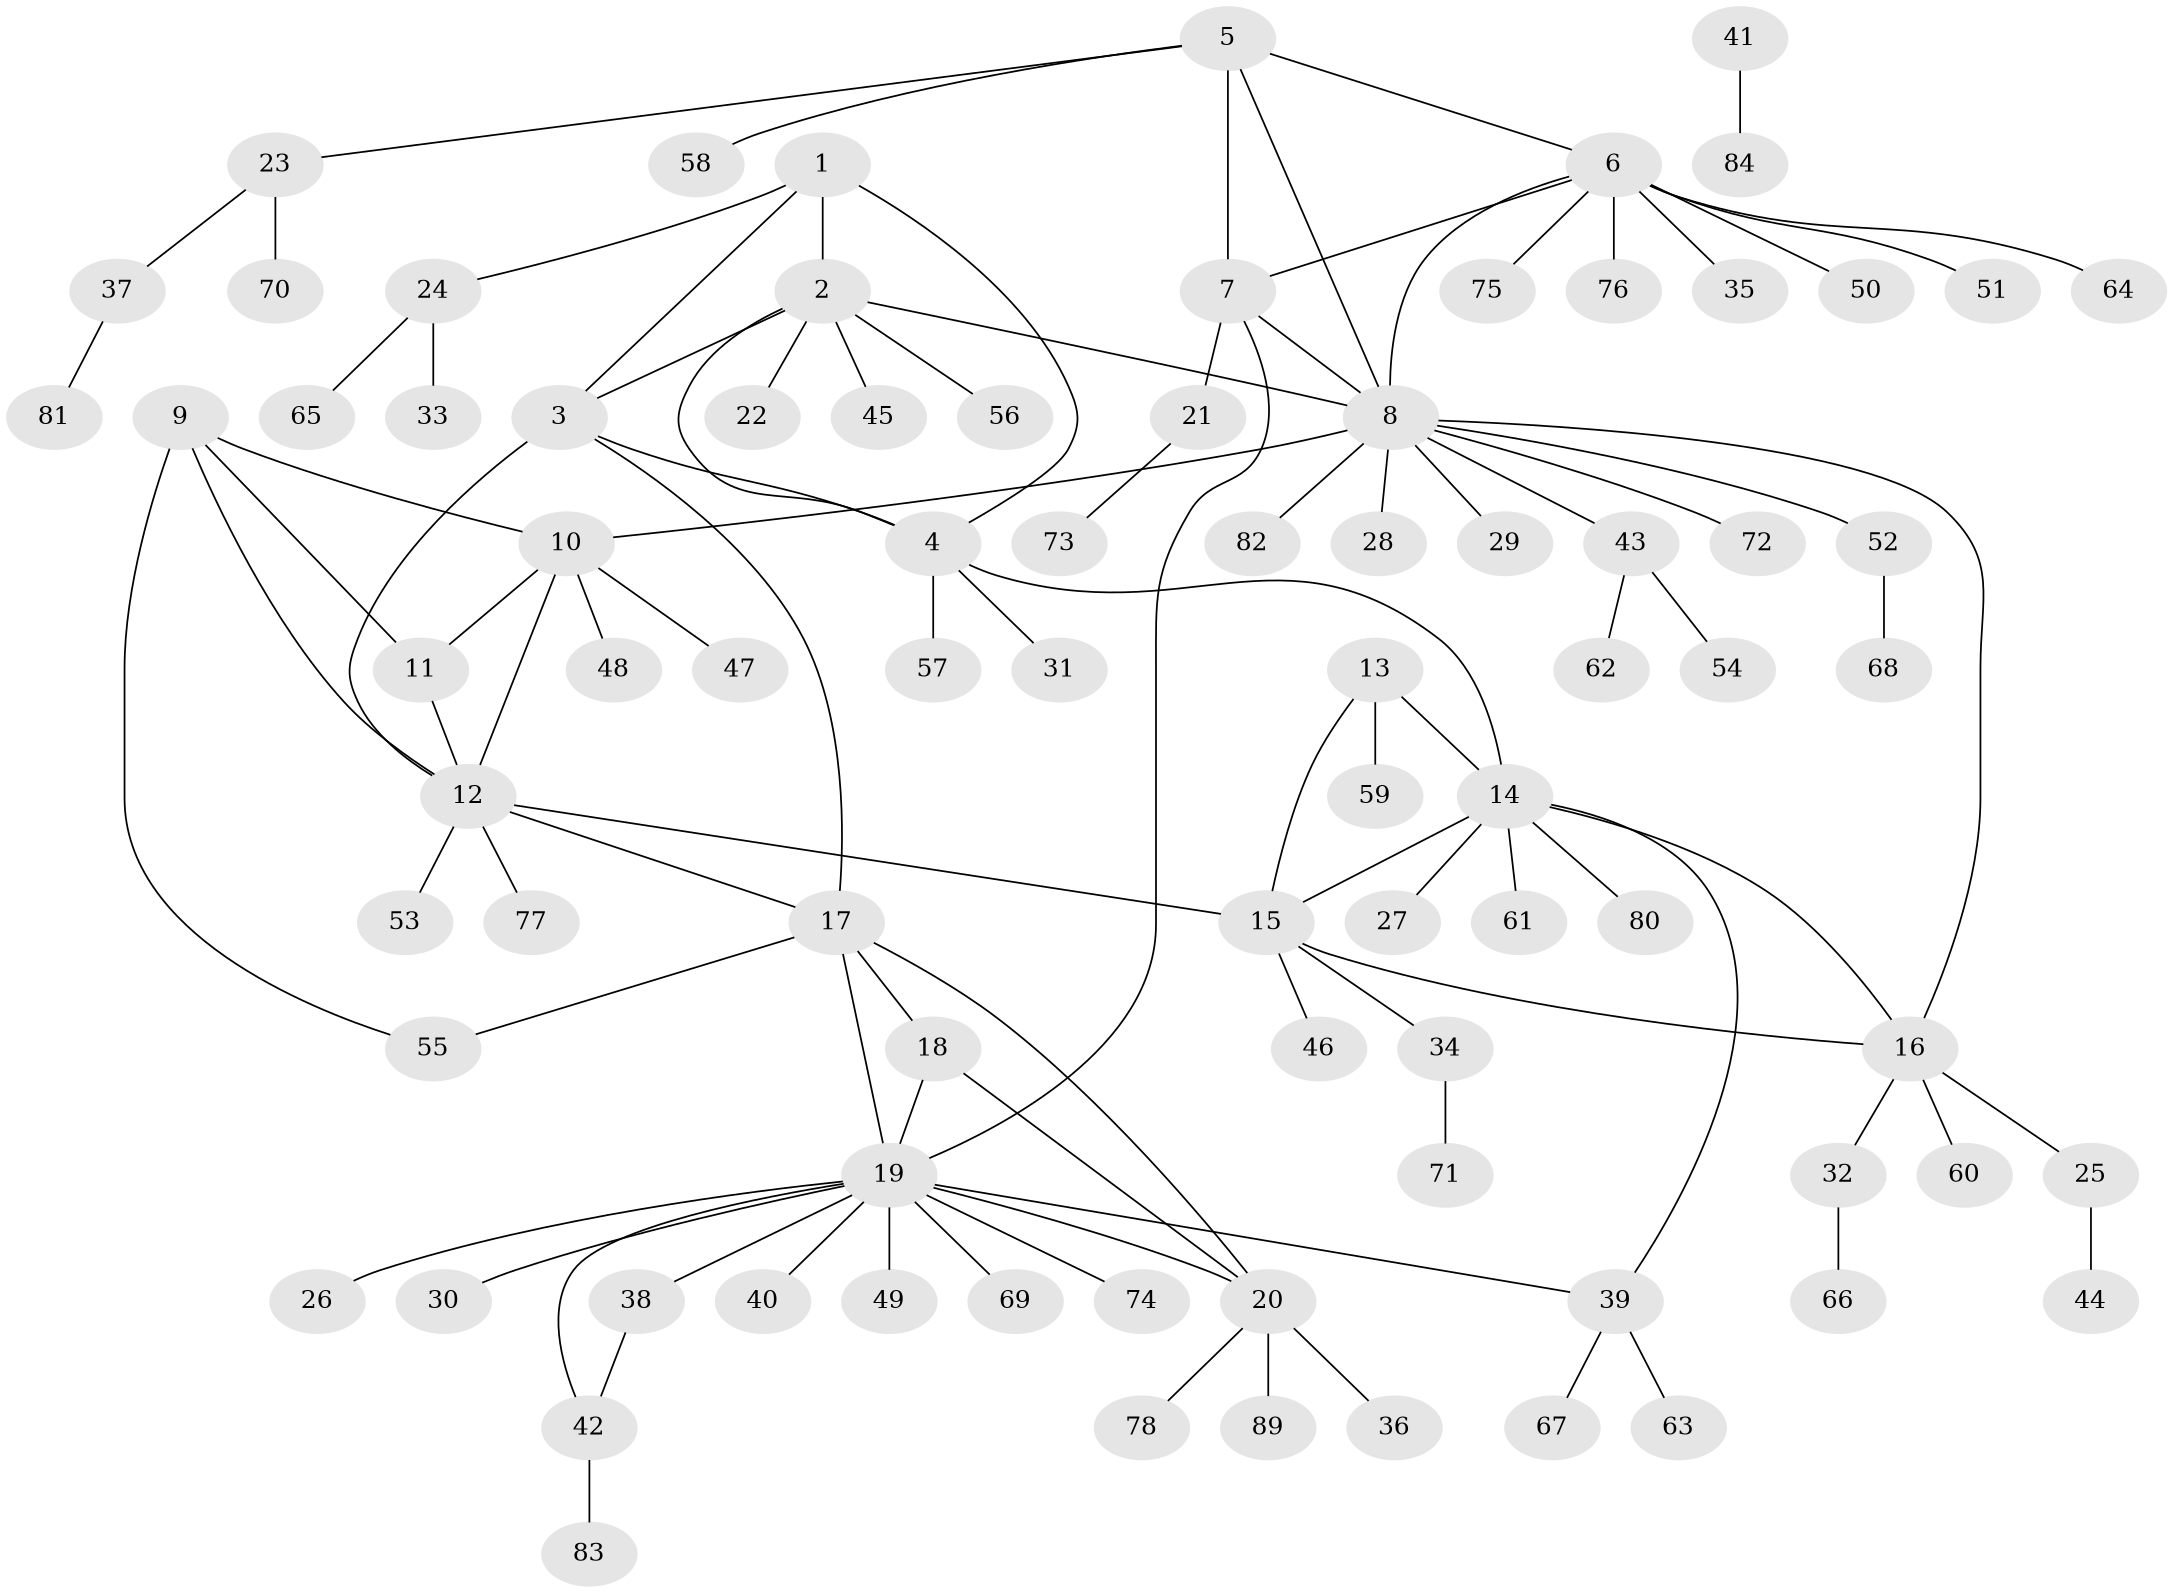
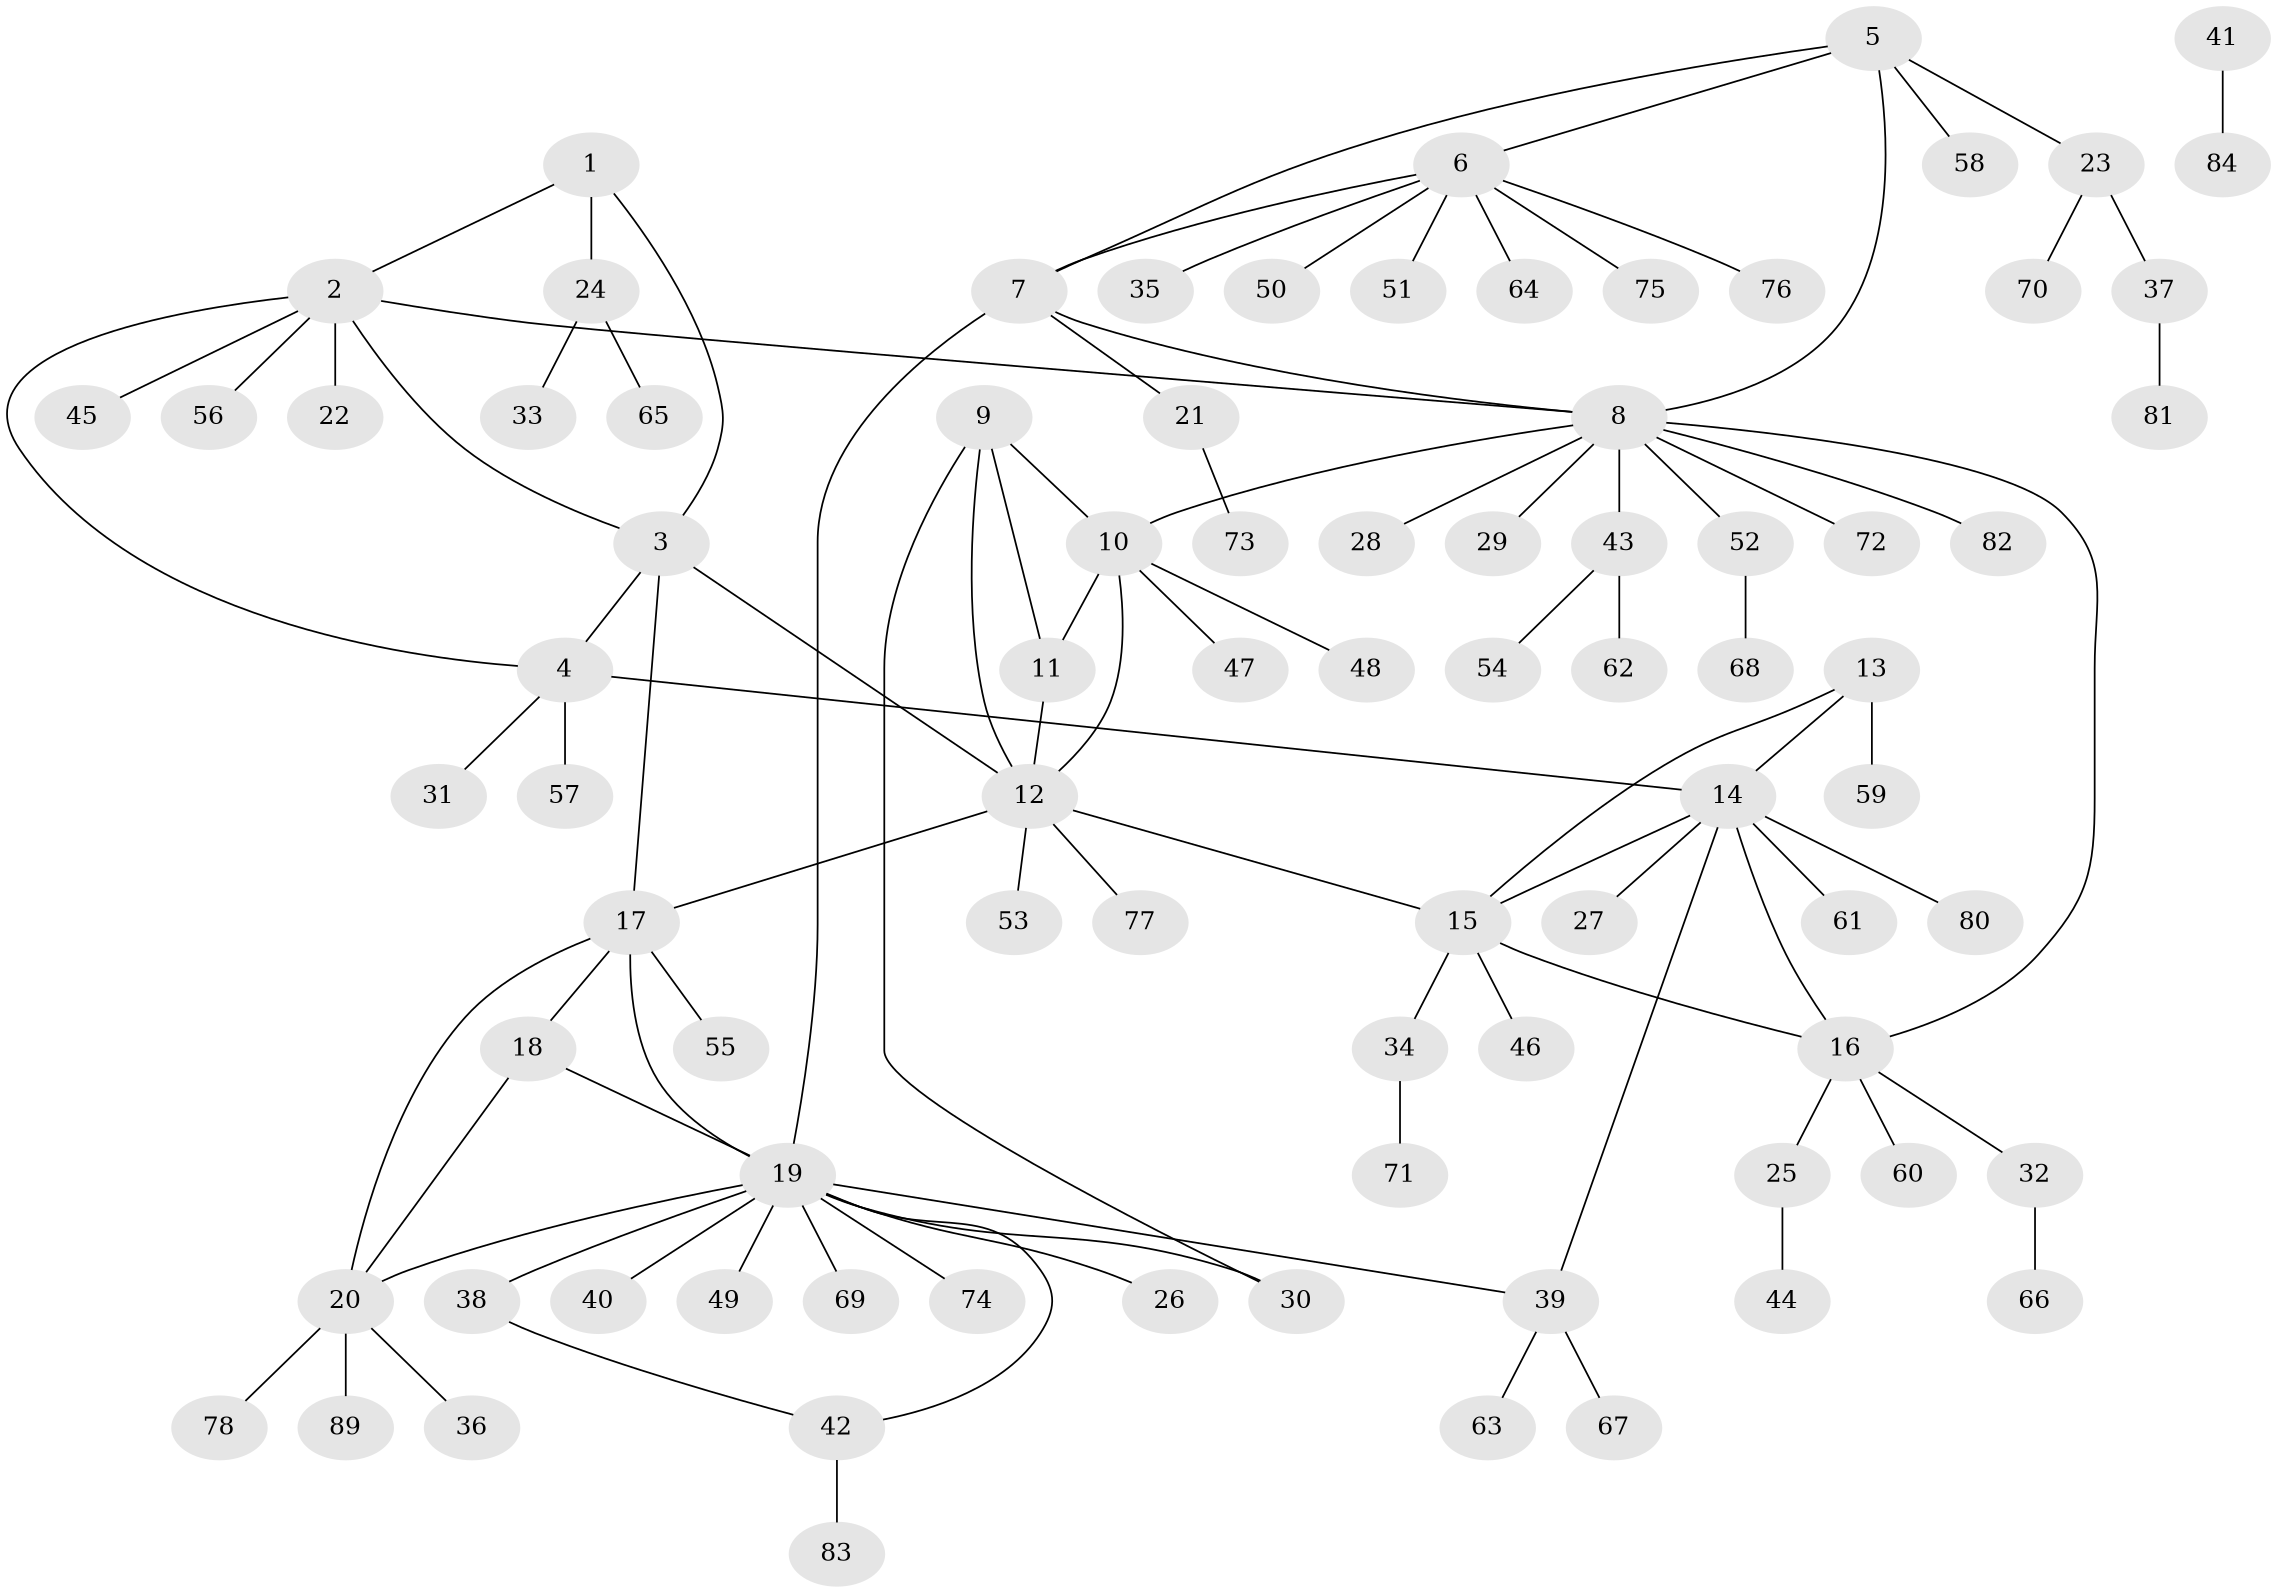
edge "6" -- "8": removed
edge "1" -- "4": removed
edge "9" -- "55": now "9" -- "30"
